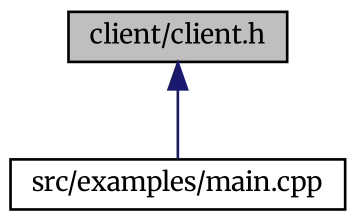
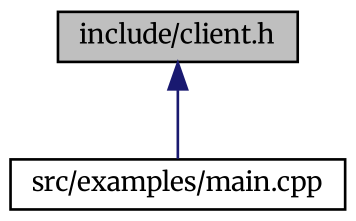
node "client/client.h": label "client/client.h" -> "include/client.h"
